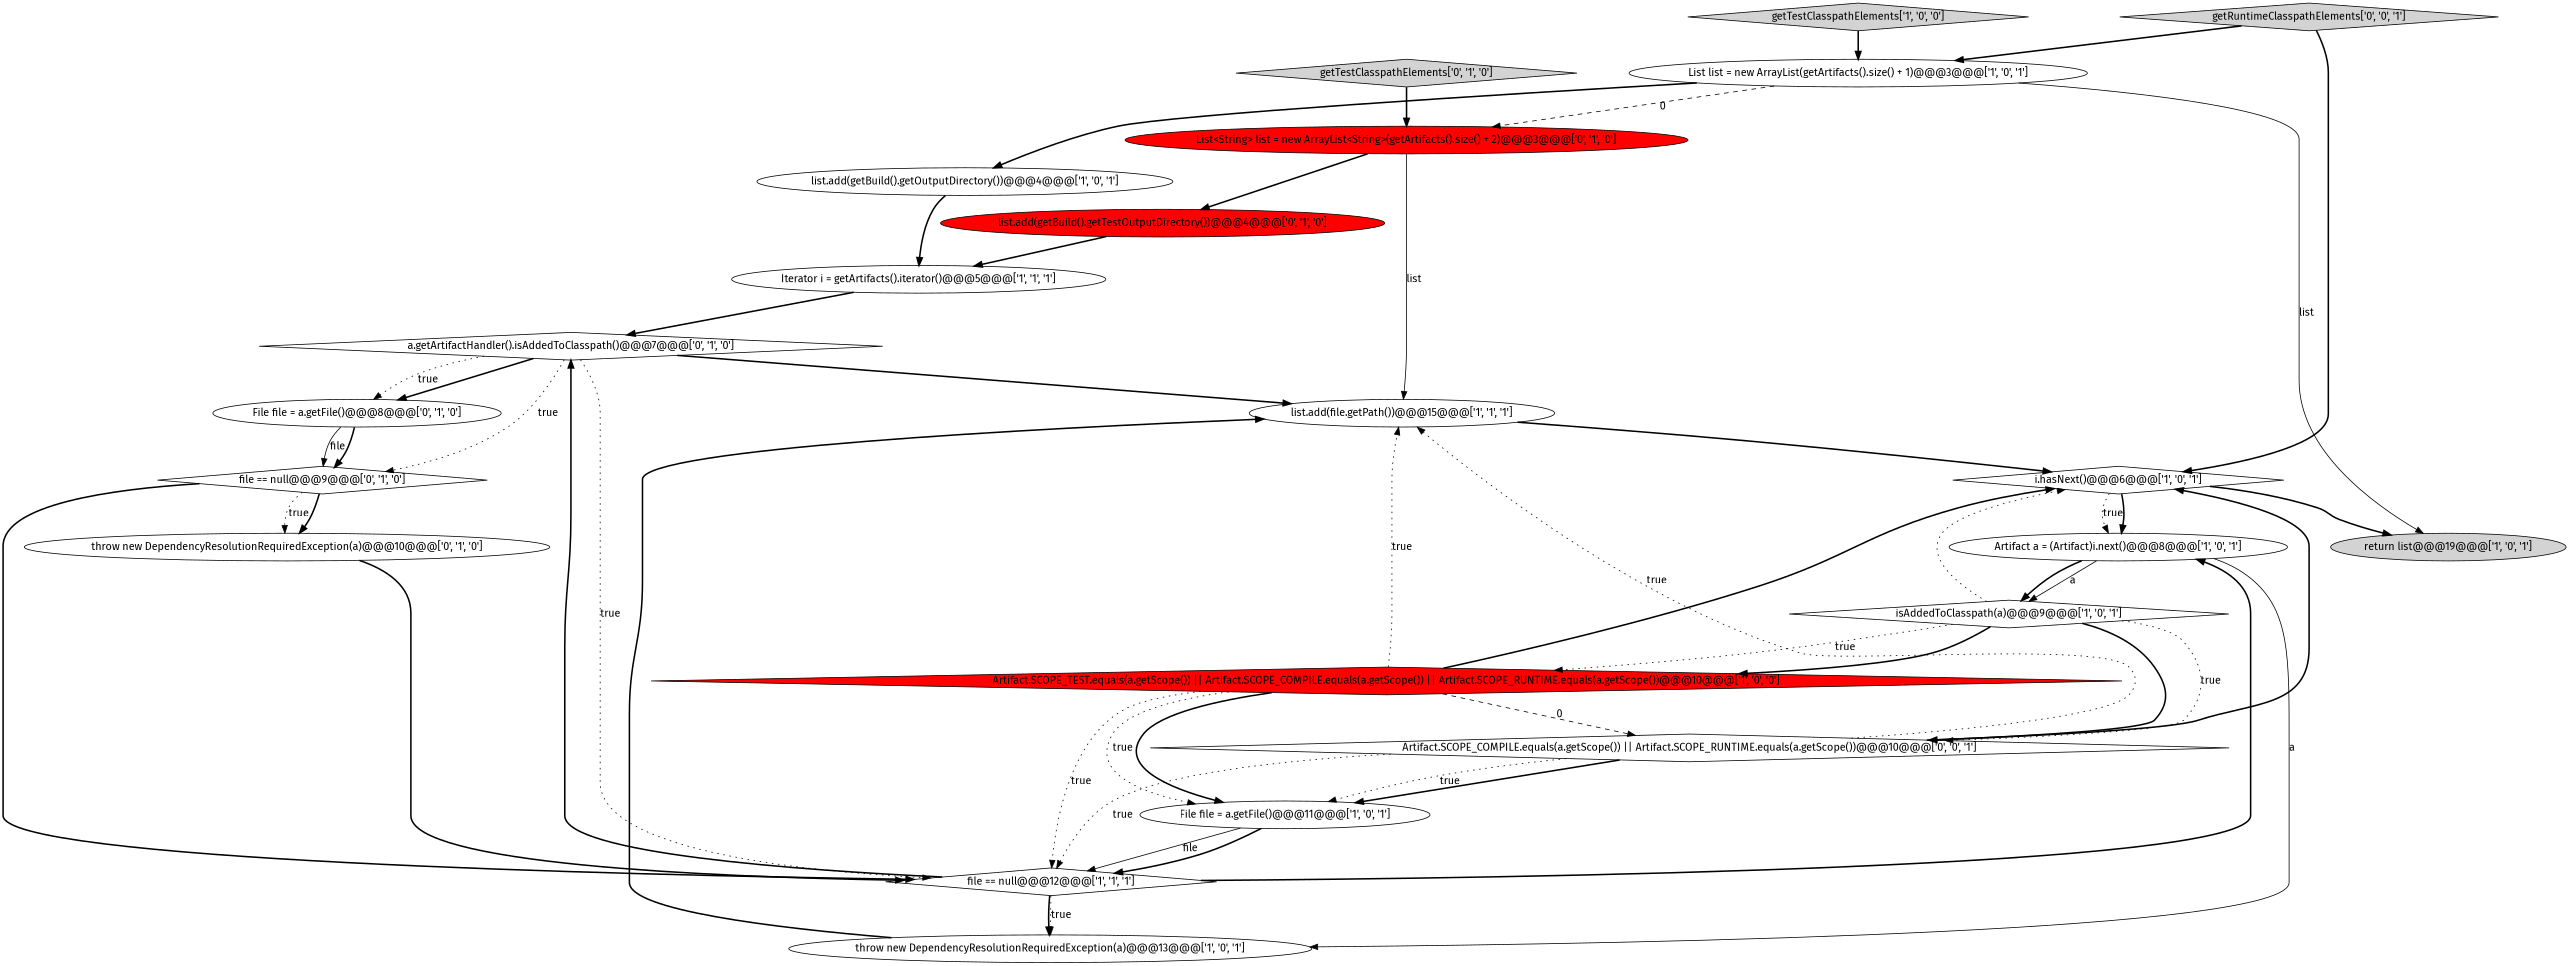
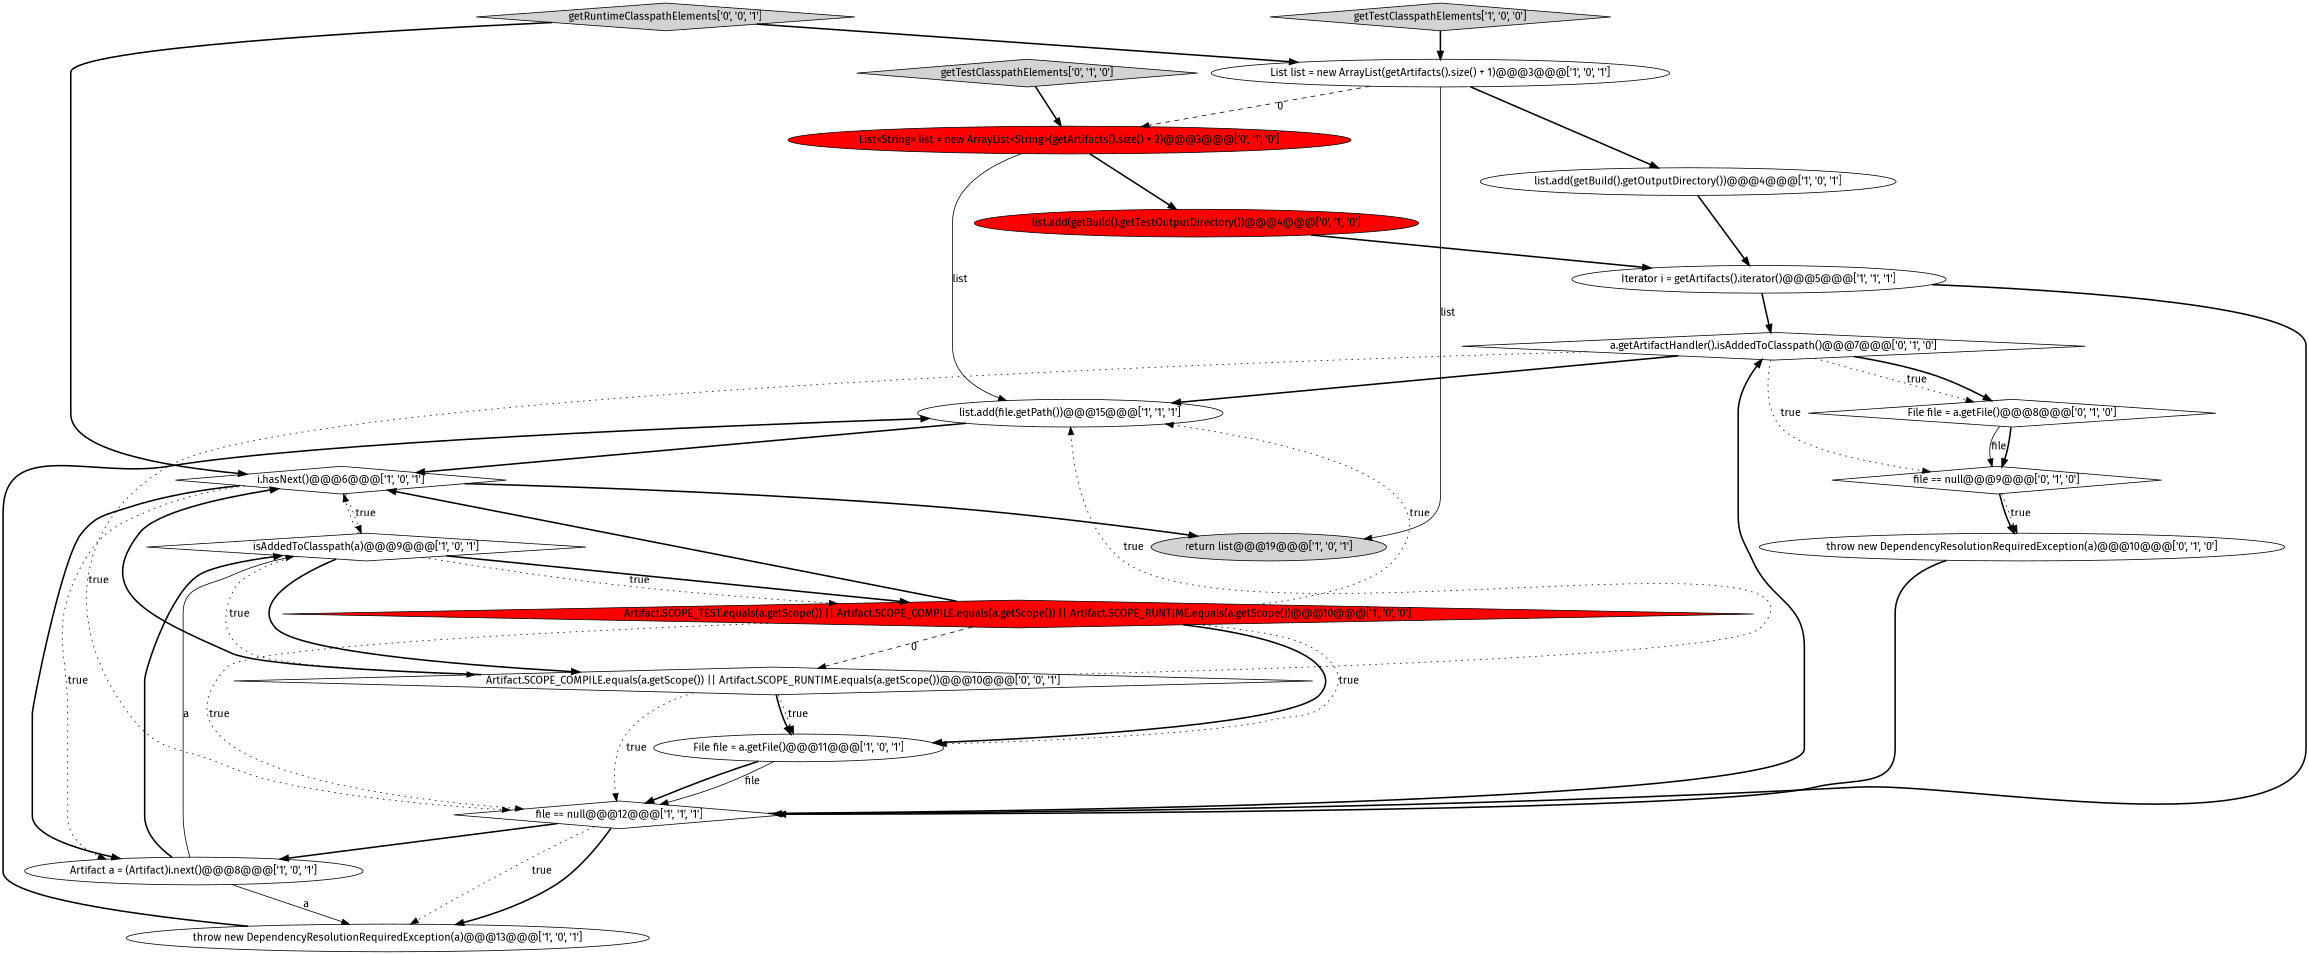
node "File file = a.getFile()@@@8@@@['0', '1', '0']": shape ellipse -> diamond
edge "i.hasNext()@@@6@@@['1', '0', '1']" -> "isAddedToClasspath(a)@@@9@@@['1', '0', '1']": added, label "true"
edge "file == null@@@9@@@['0', '1', '0']" -> "file == null@@@12@@@['1', '1', '1']": now "Iterator i = getArtifacts().iterator()@@@5@@@['1', '1', '1']" -> "file == null@@@12@@@['1', '1', '1']"
